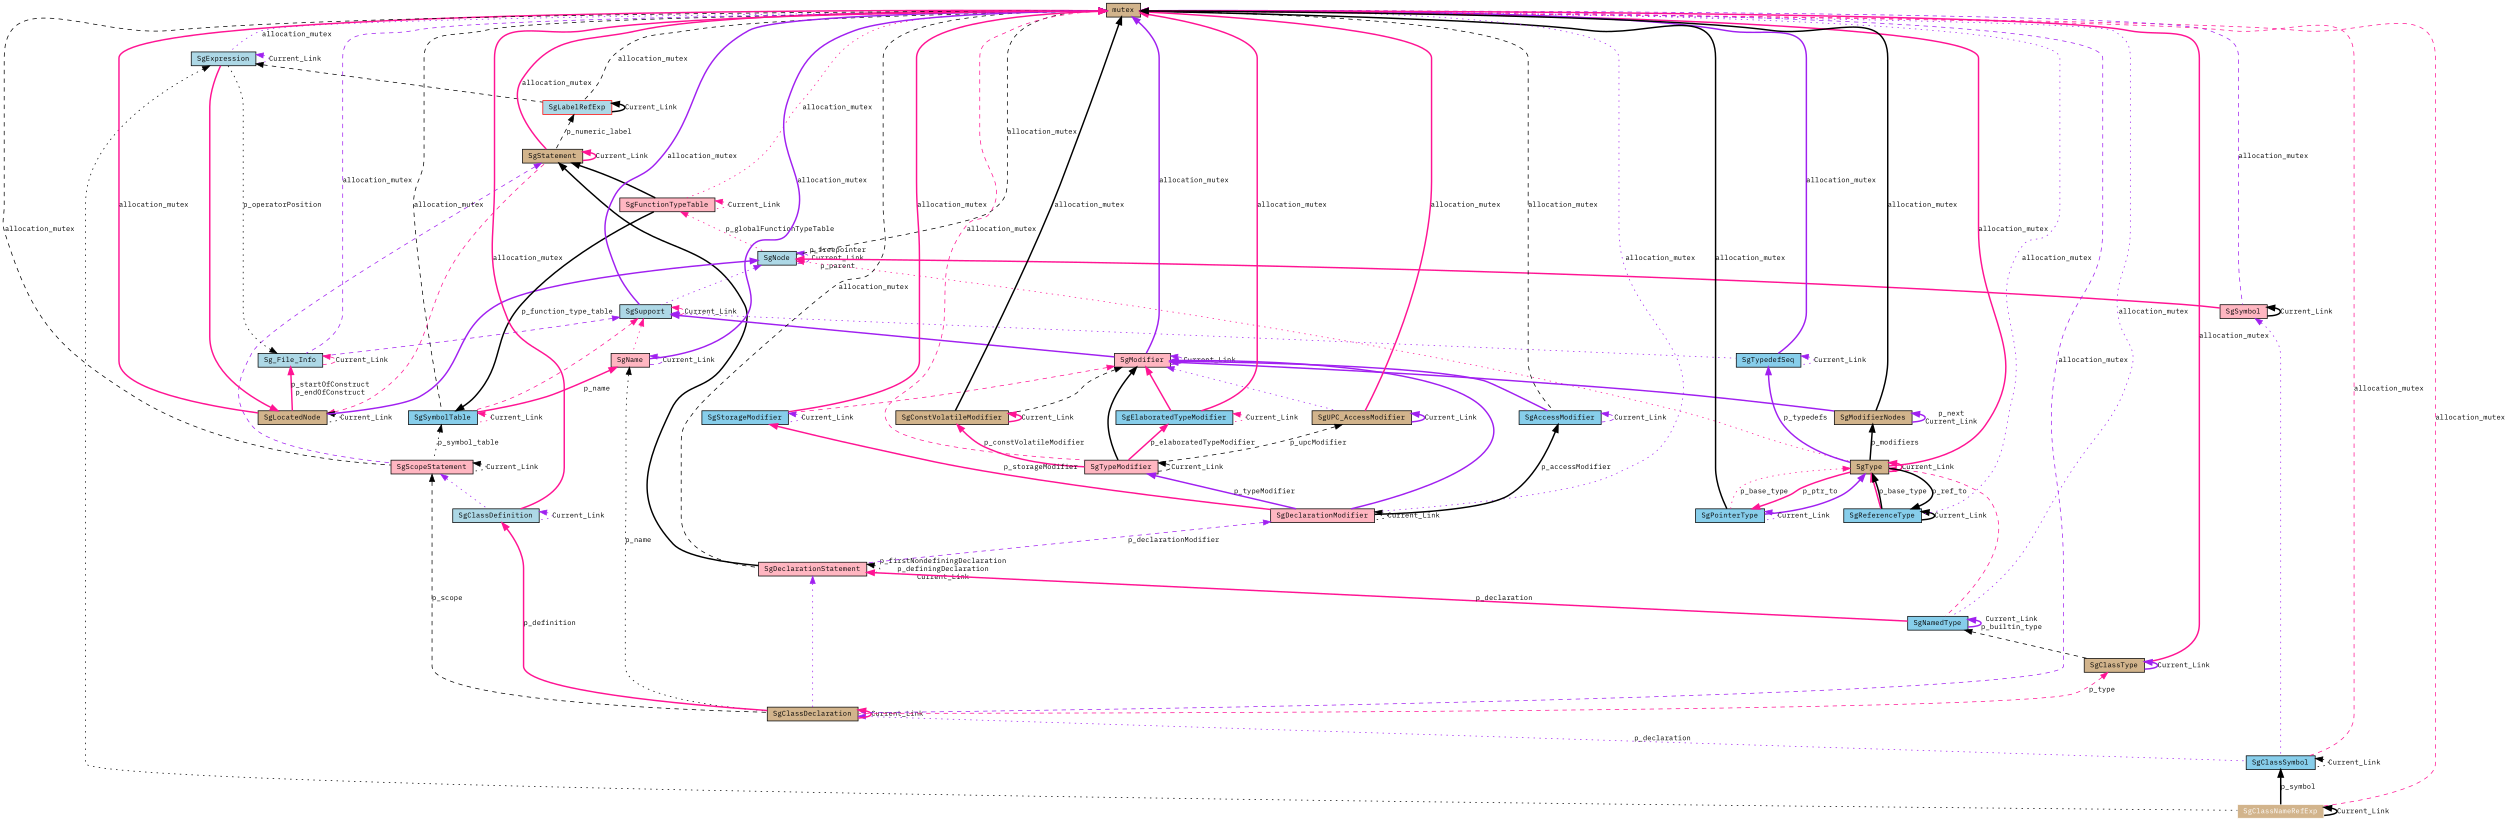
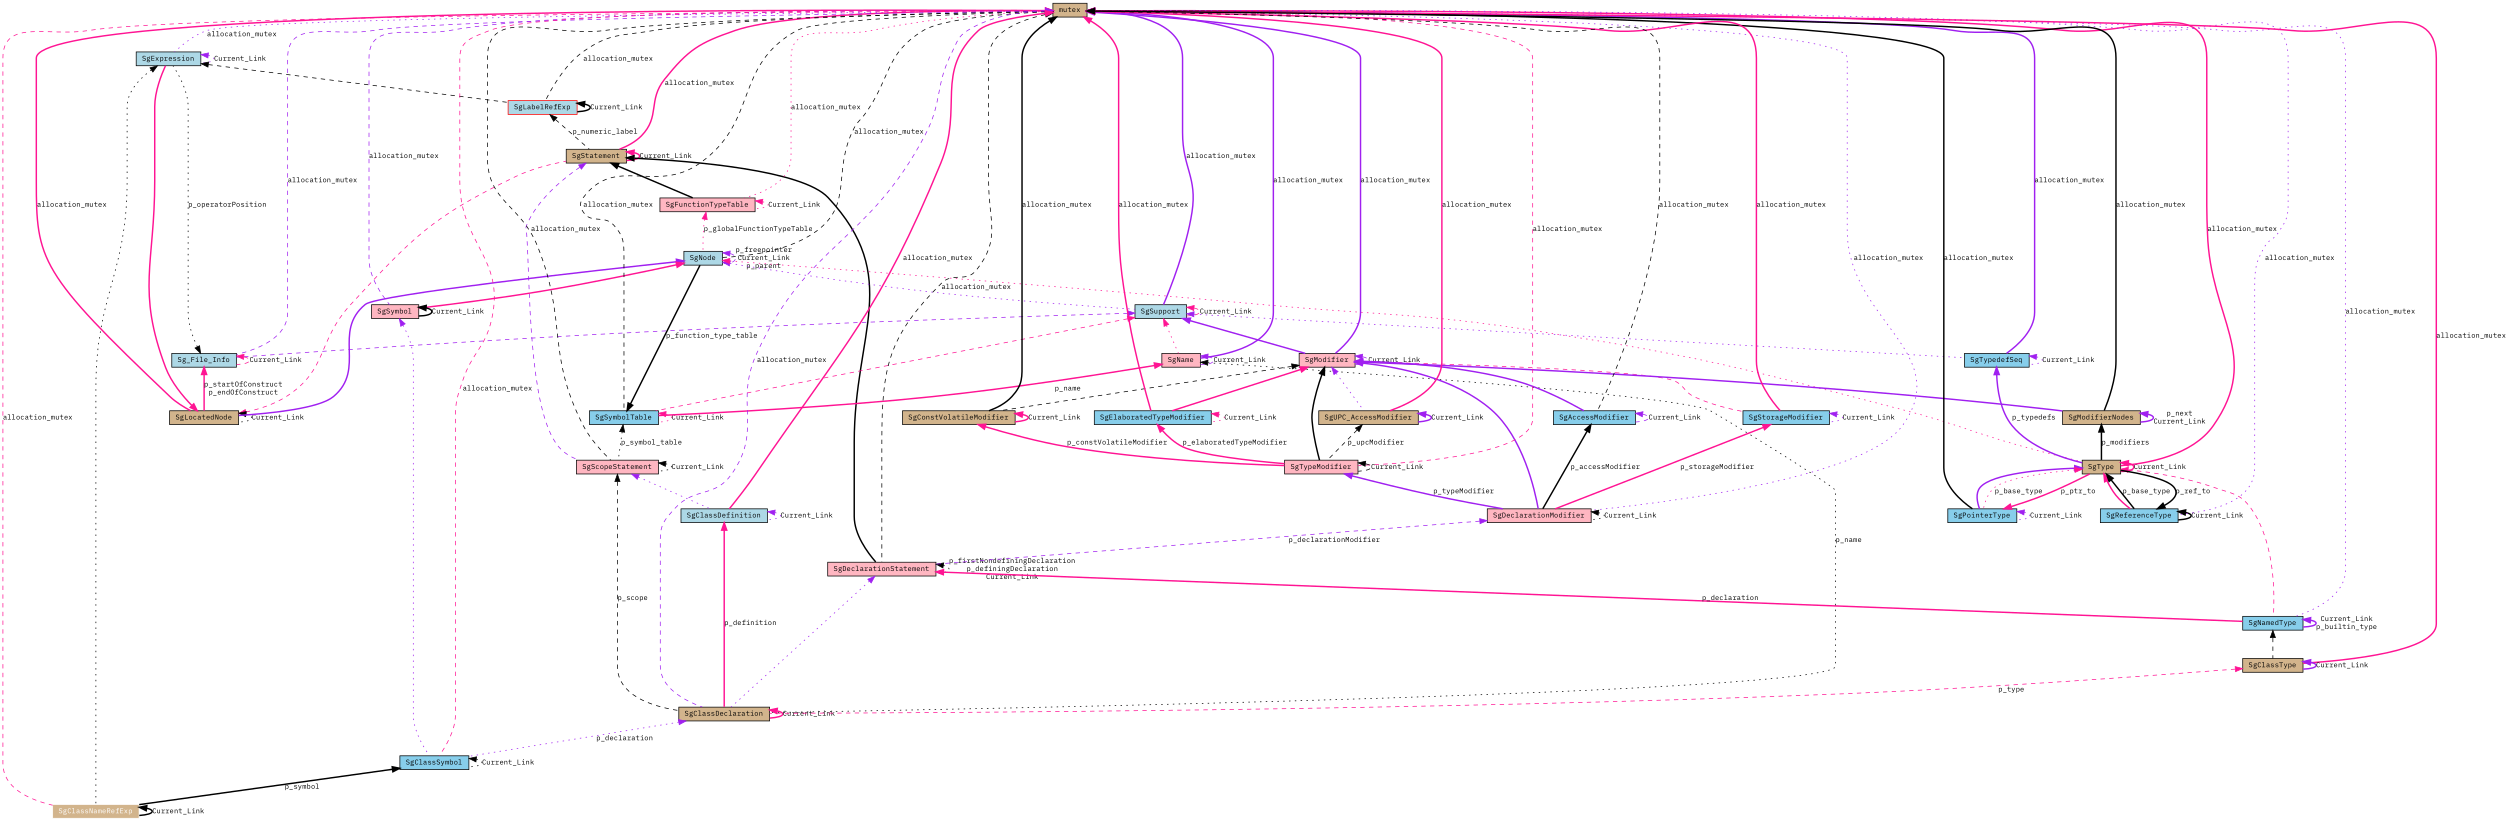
edge "SgFunctionTypeTable" -> "SgSymbolTable": now "SgNode" -> "SgSymbolTable"
